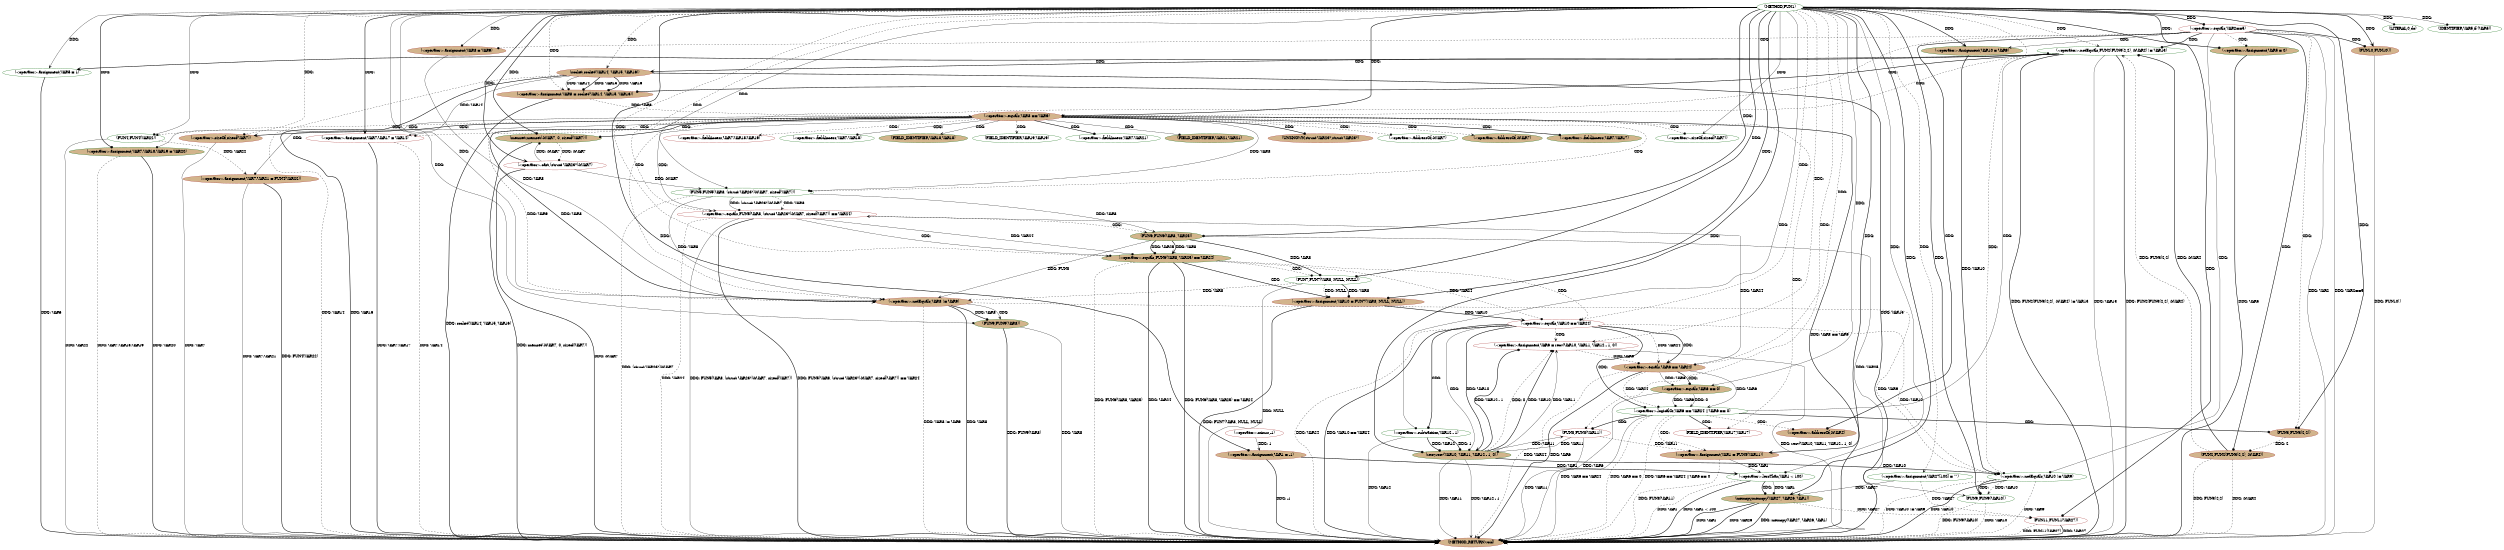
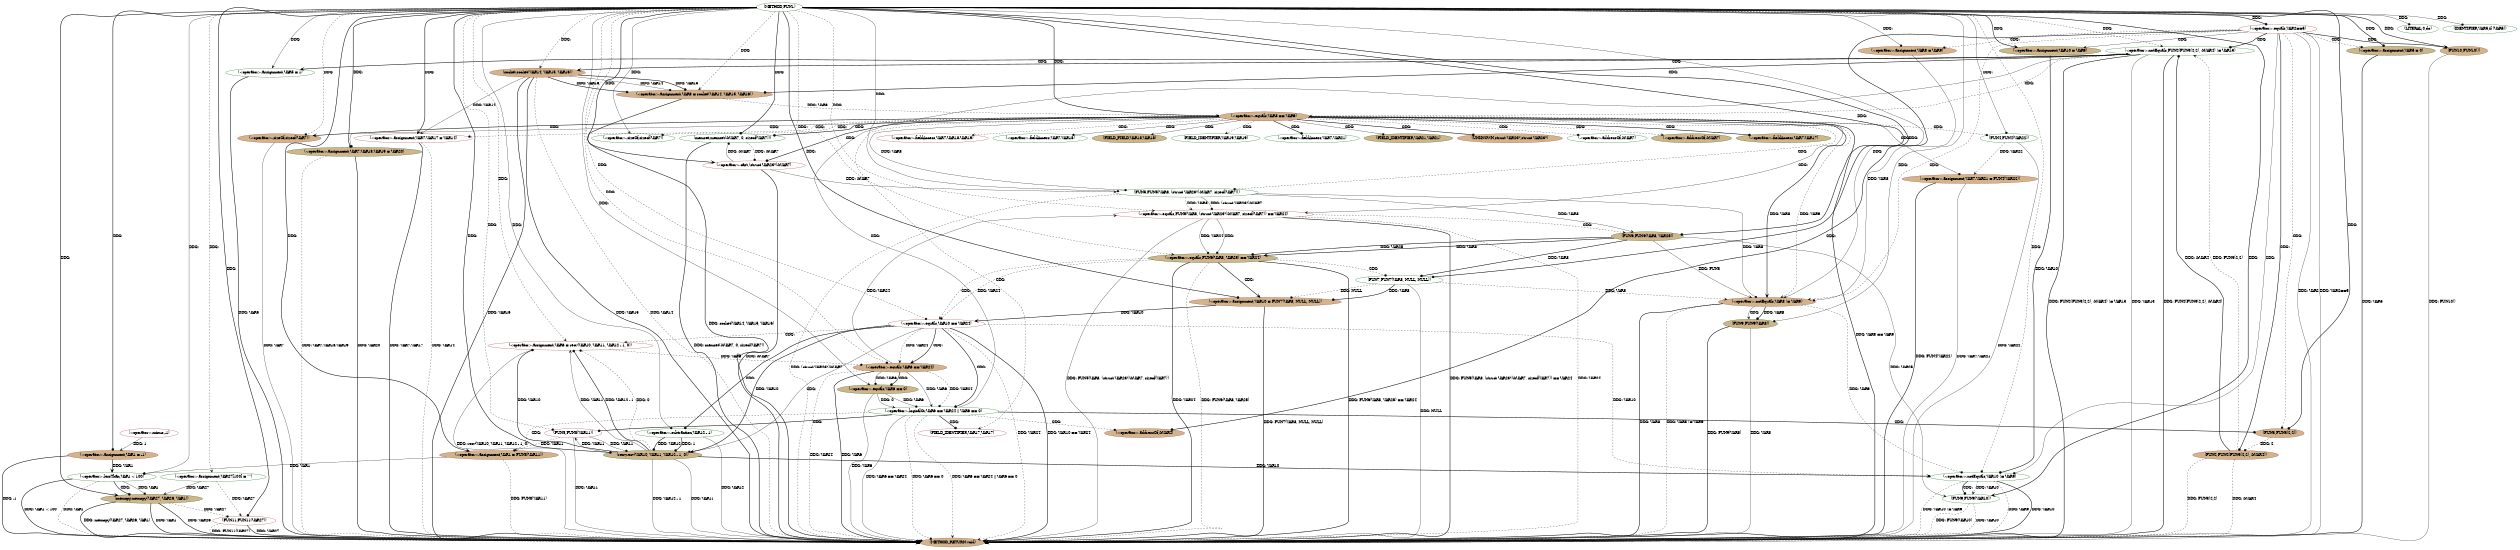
edge "(<operator>.equals,VAR8 == VAR9)" -> "(<operator>.cast,(struct VAR23*)&VAR7)": added, label "CDG:"
node "(memset,memset(&VAR7, 0, sizeof(VAR7)))": fillcolor tan -> white
node "(FIELD_IDENTIFIER,VAR18,VAR18)": label "(FIELD_IDENTIFIER,VAR18,VAR18)" -> "(FIELD_FIELD,VAR18,VAR18)"
